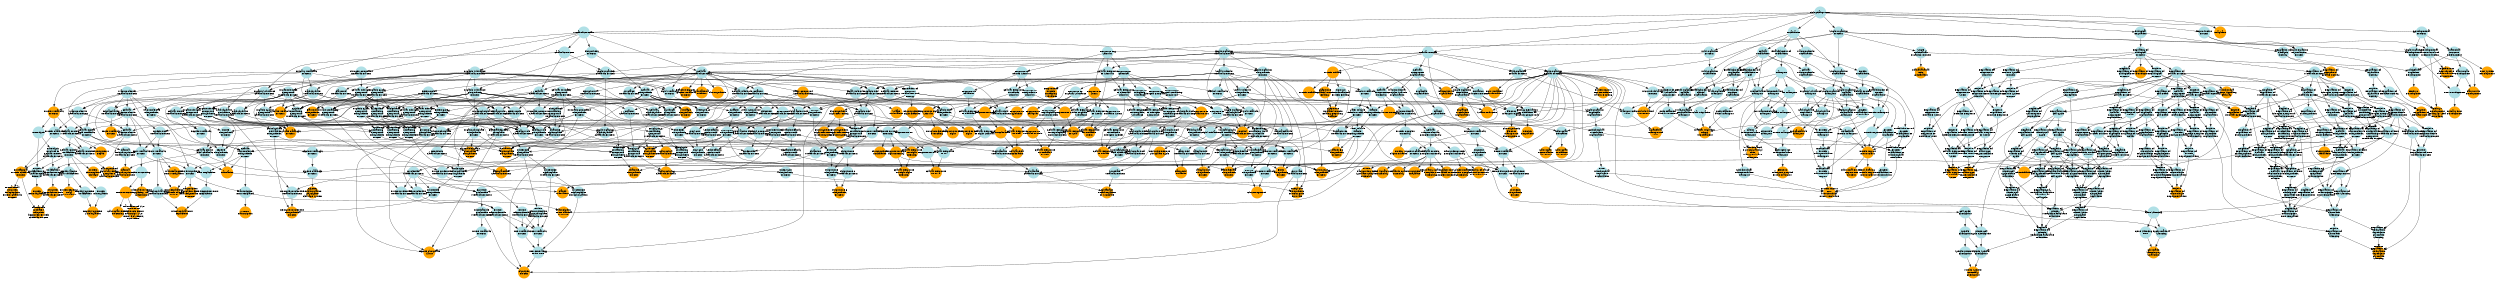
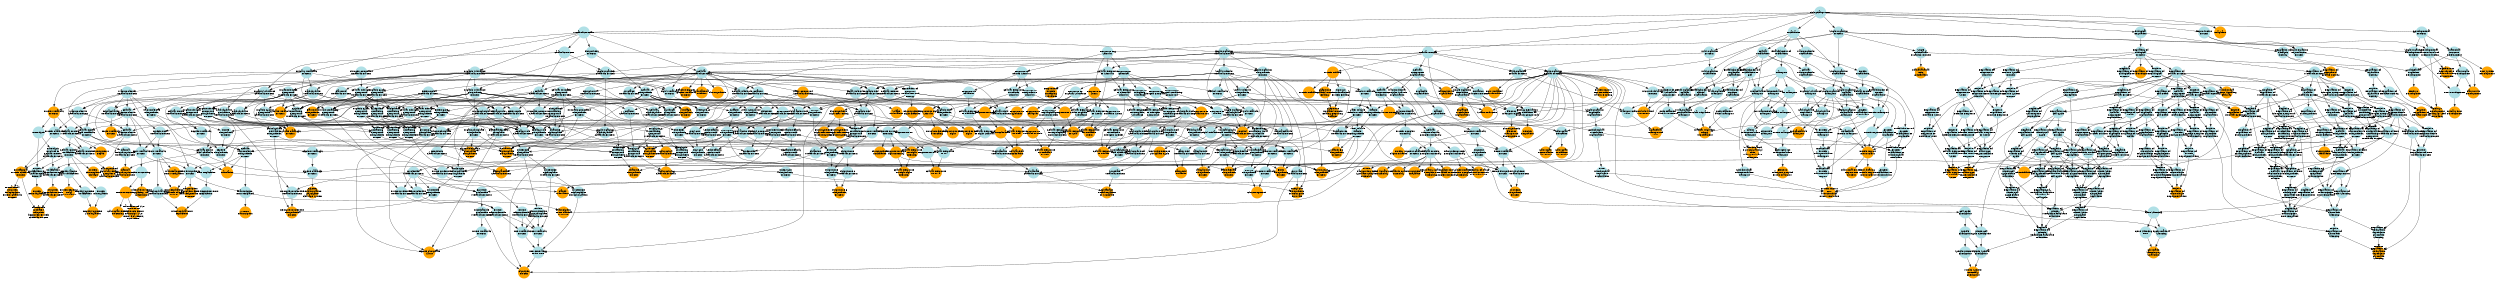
edge "Regulation Of Innate Immune Response" -> "Regulation Of Cellular Response To Oxidative Stress": now "Regulation Of Innate Immune Response" -> "Regulation Of Plant type Hypersensitive Response"
